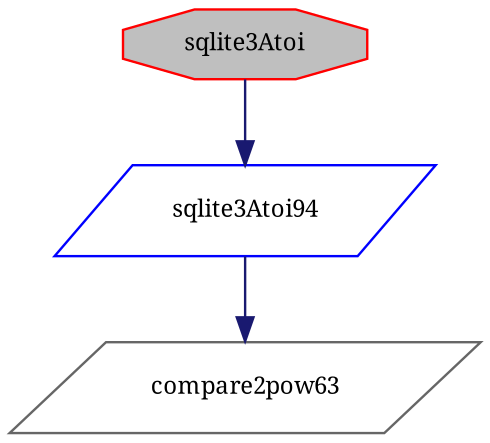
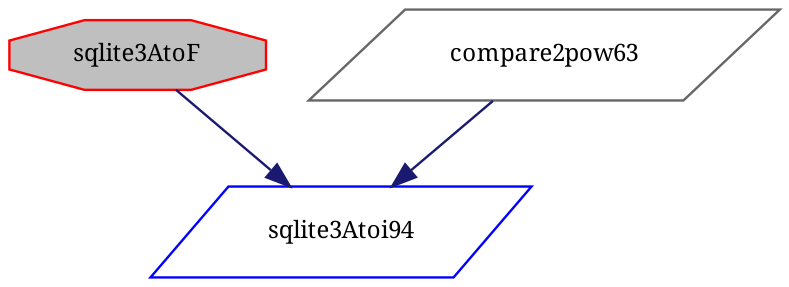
node "sqlite3Atoi": label "sqlite3Atoi" -> "sqlite3AtoF"
edge "sqlite3Atoi94" -> "compare2pow63": reversed
